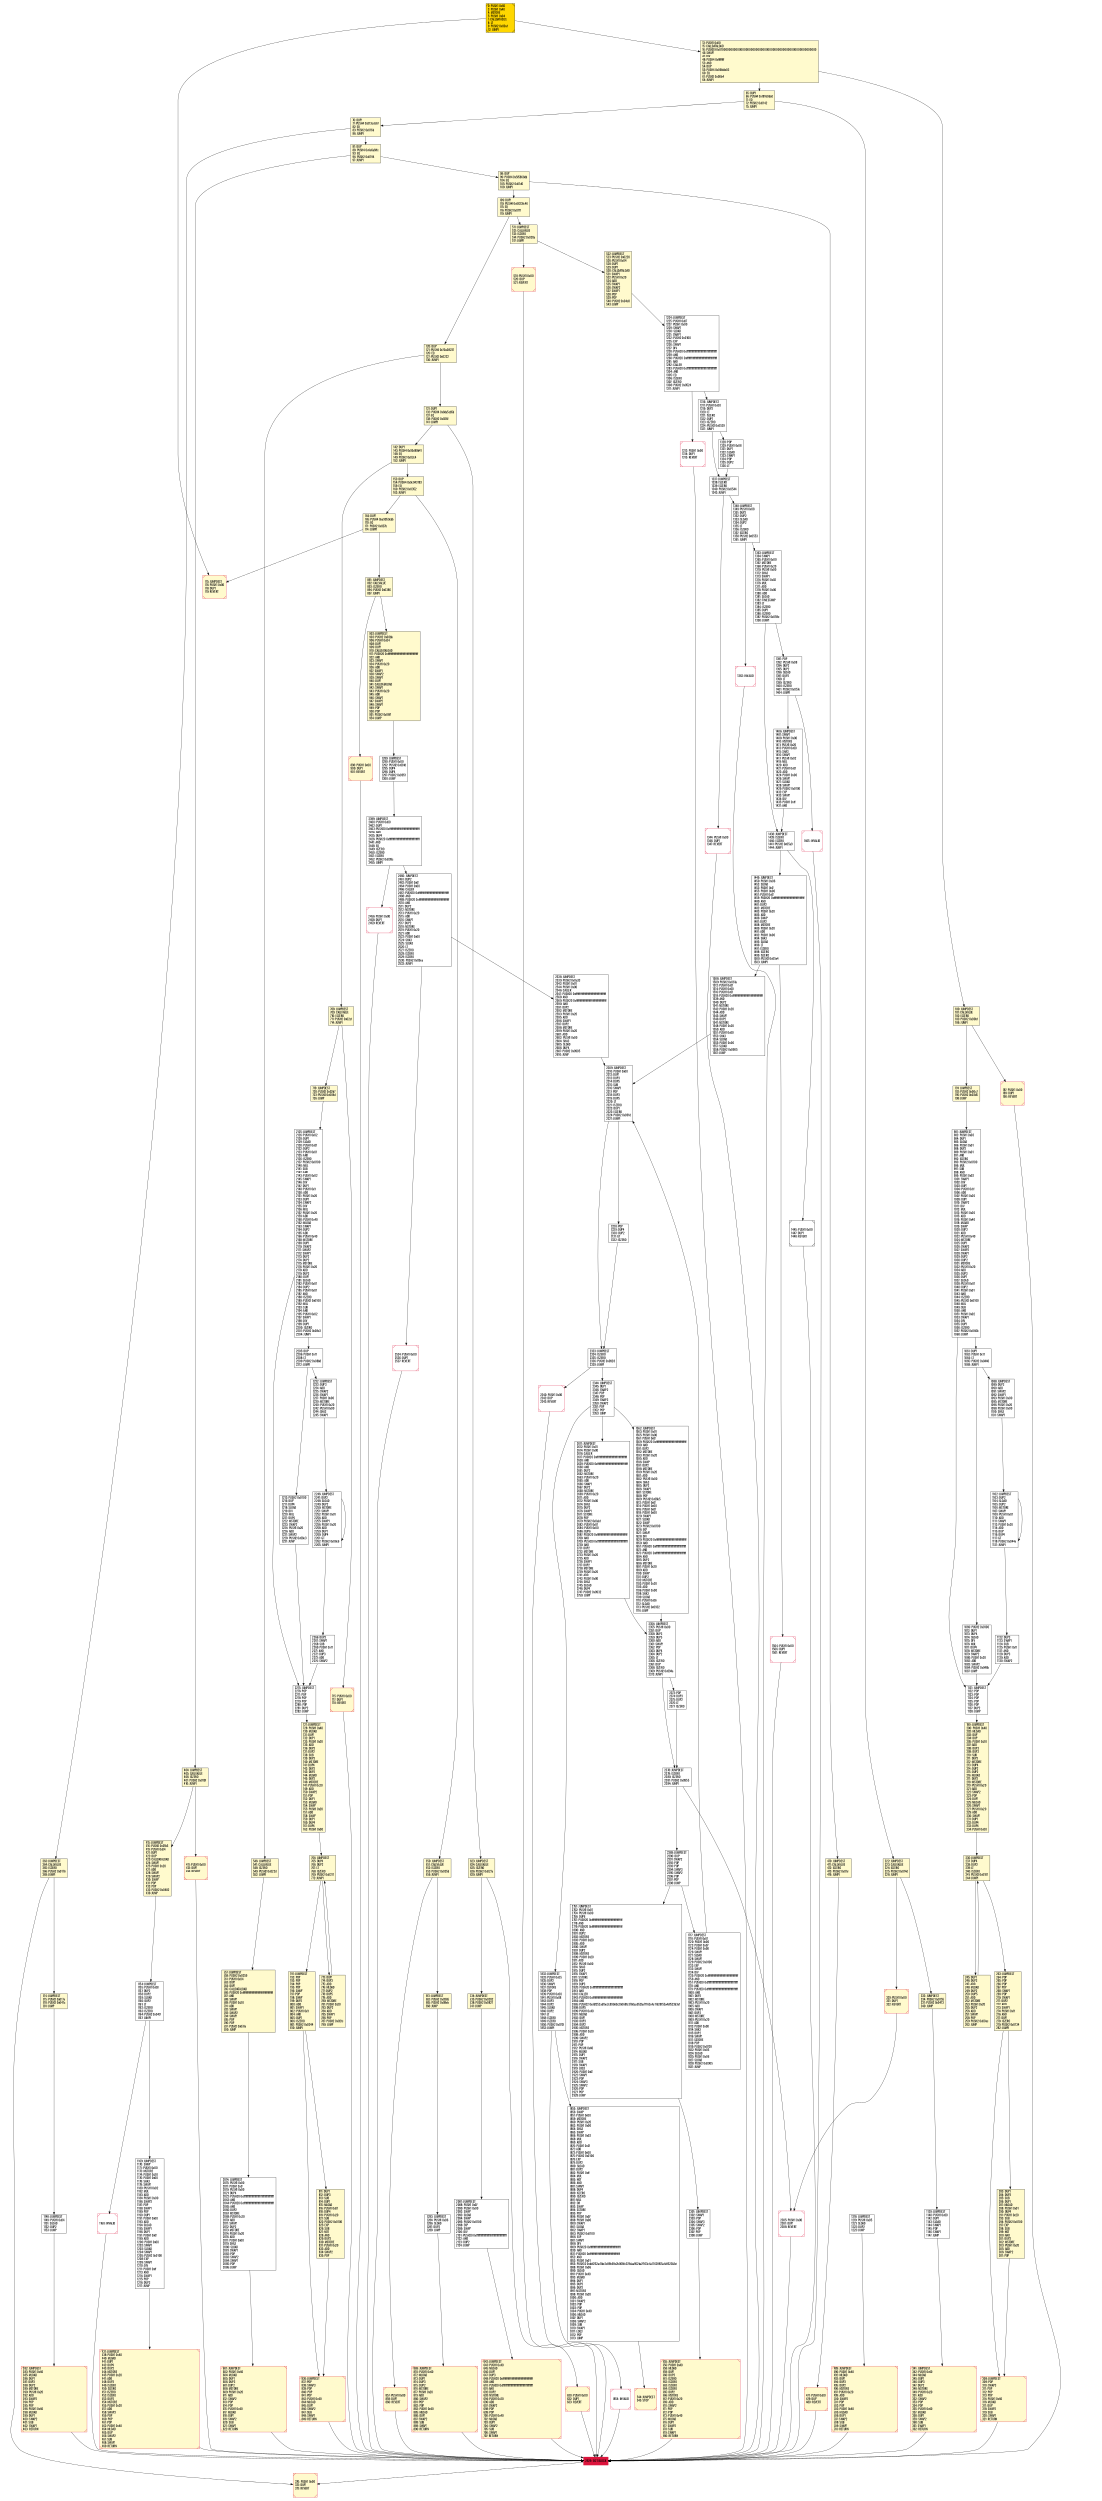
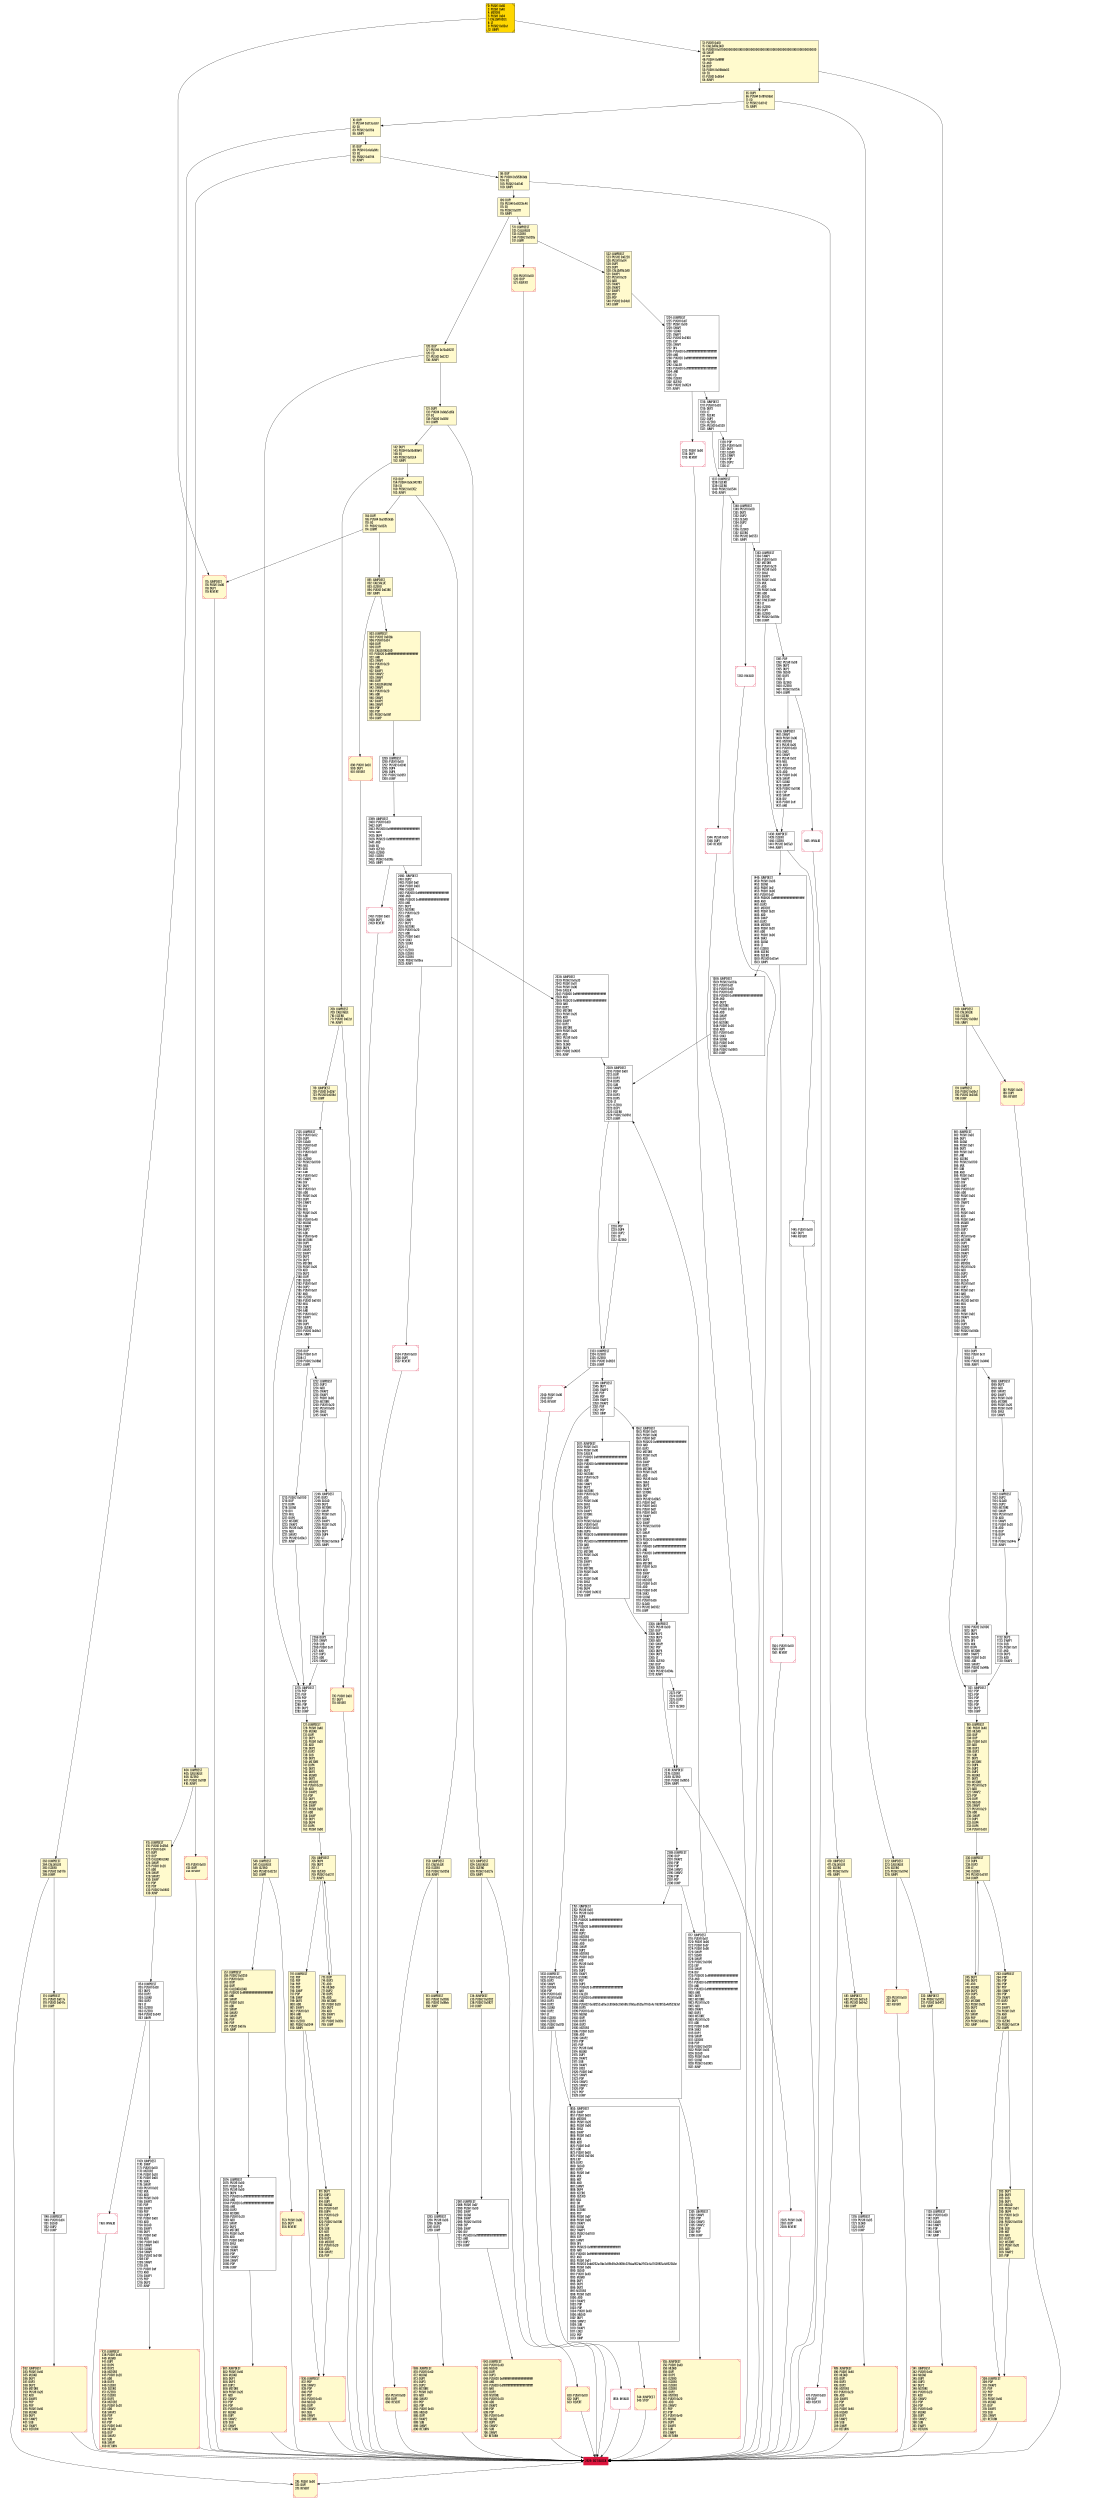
node "2456: PUSH1 0x00 2458: DUP1 2459: REVERT": label "2456: PUSH1 0x00 2458: DUP1 2459: REVERT" -> "2451: PUSH1 0x00 2458: DUP1 2459: REVERT"
node "191: JUMPDEST 192: PUSH2 0x00c7 195: PUSH2 0x03d5 198: JUMP": label "191: JUMPDEST 192: PUSH2 0x00c7 195: PUSH2 0x03d5 198: JUMP" -> "191: JUMPDEST 392: PUSH2 0x00c7 195: PUSH2 0x03d5 198: JUMP"
node "2328: POP 2329: DUP4 2330: DUP2 2131: GT 2332: ISZERO": label "2328: POP 2329: DUP4 2330: DUP2 2131: GT 2332: ISZERO" -> "2328: POP 2329: DUP4 2330: DUP2 2331: GT 2332: ISZERO"
node "715: PUSH1 0x00 717: DUP1 718: REVERT": label "715: PUSH1 0x00 717: DUP1 718: REVERT" -> "735: PUSH1 0x00 717: DUP1 718: REVERT"
edge "175: JUMPDEST 176: PUSH1 0x00 178: DUP1 179: REVERT" -> "2929: EXIT BLOCK": added
node "481: JUMPDEST 482: PUSH2 0x01e9 485: PUSH2 0x04c2 488: JUMP": added
edge "329: PUSH1 0x00 331: DUP1 332: REVERT" -> "2385: PUSH1 0x00 2387: DUP1 2388: REVERT": now "329: PUSH1 0x00 331: DUP1 332: REVERT" -> "2929: EXIT BLOCK"
node "553: PUSH1 0x00 555: DUP1 556: REVERT": added
node "477: PUSH1 0x00 479: DUP1 480: REVERT": fillcolor lemonchiffon -> white
edge "544: JUMPDEST 545: STOP" -> "2929: EXIT BLOCK": added
